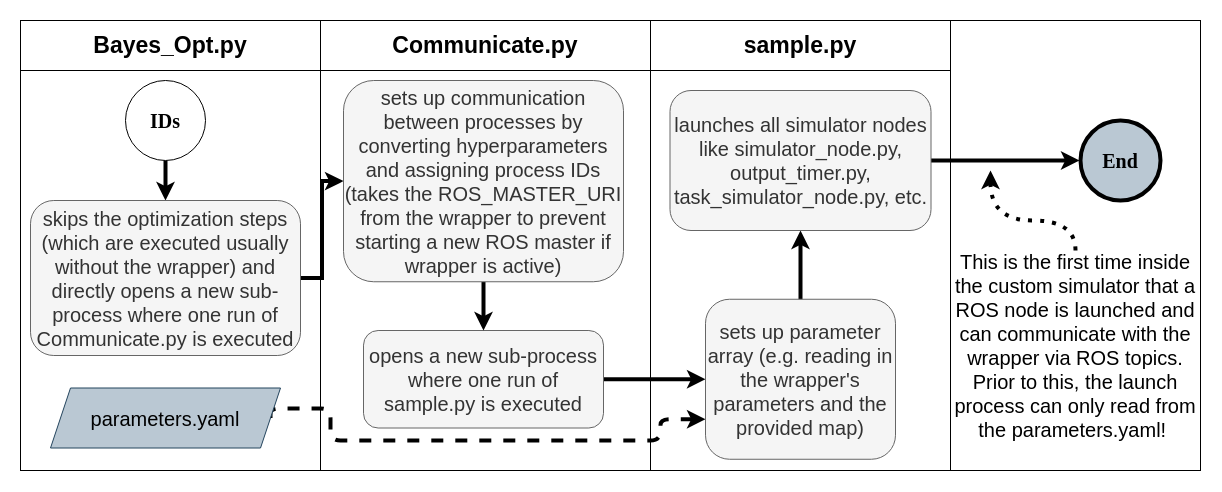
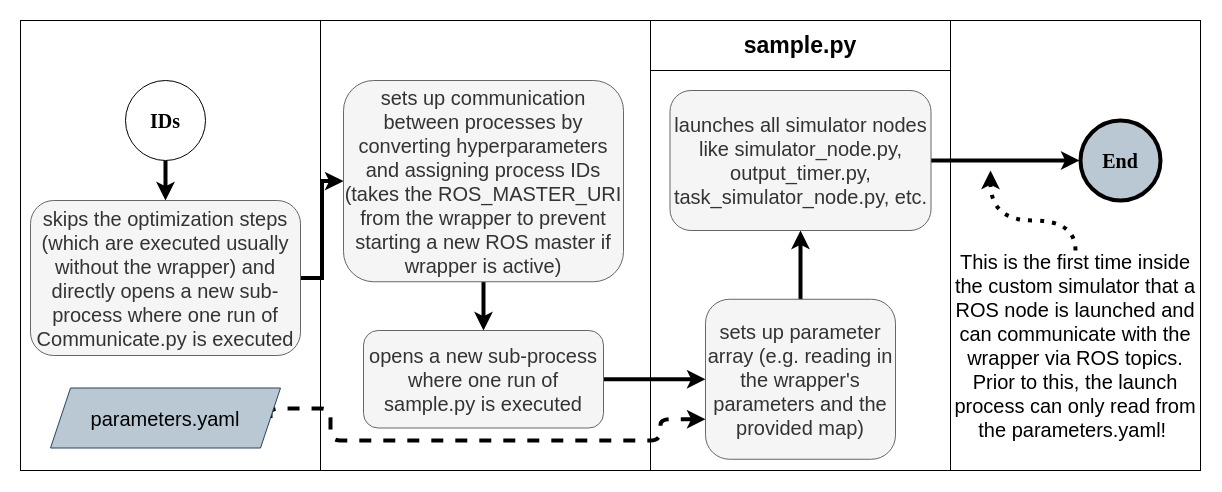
node "Bayes_Opt.py": removed
node "Communicate.py": removed
